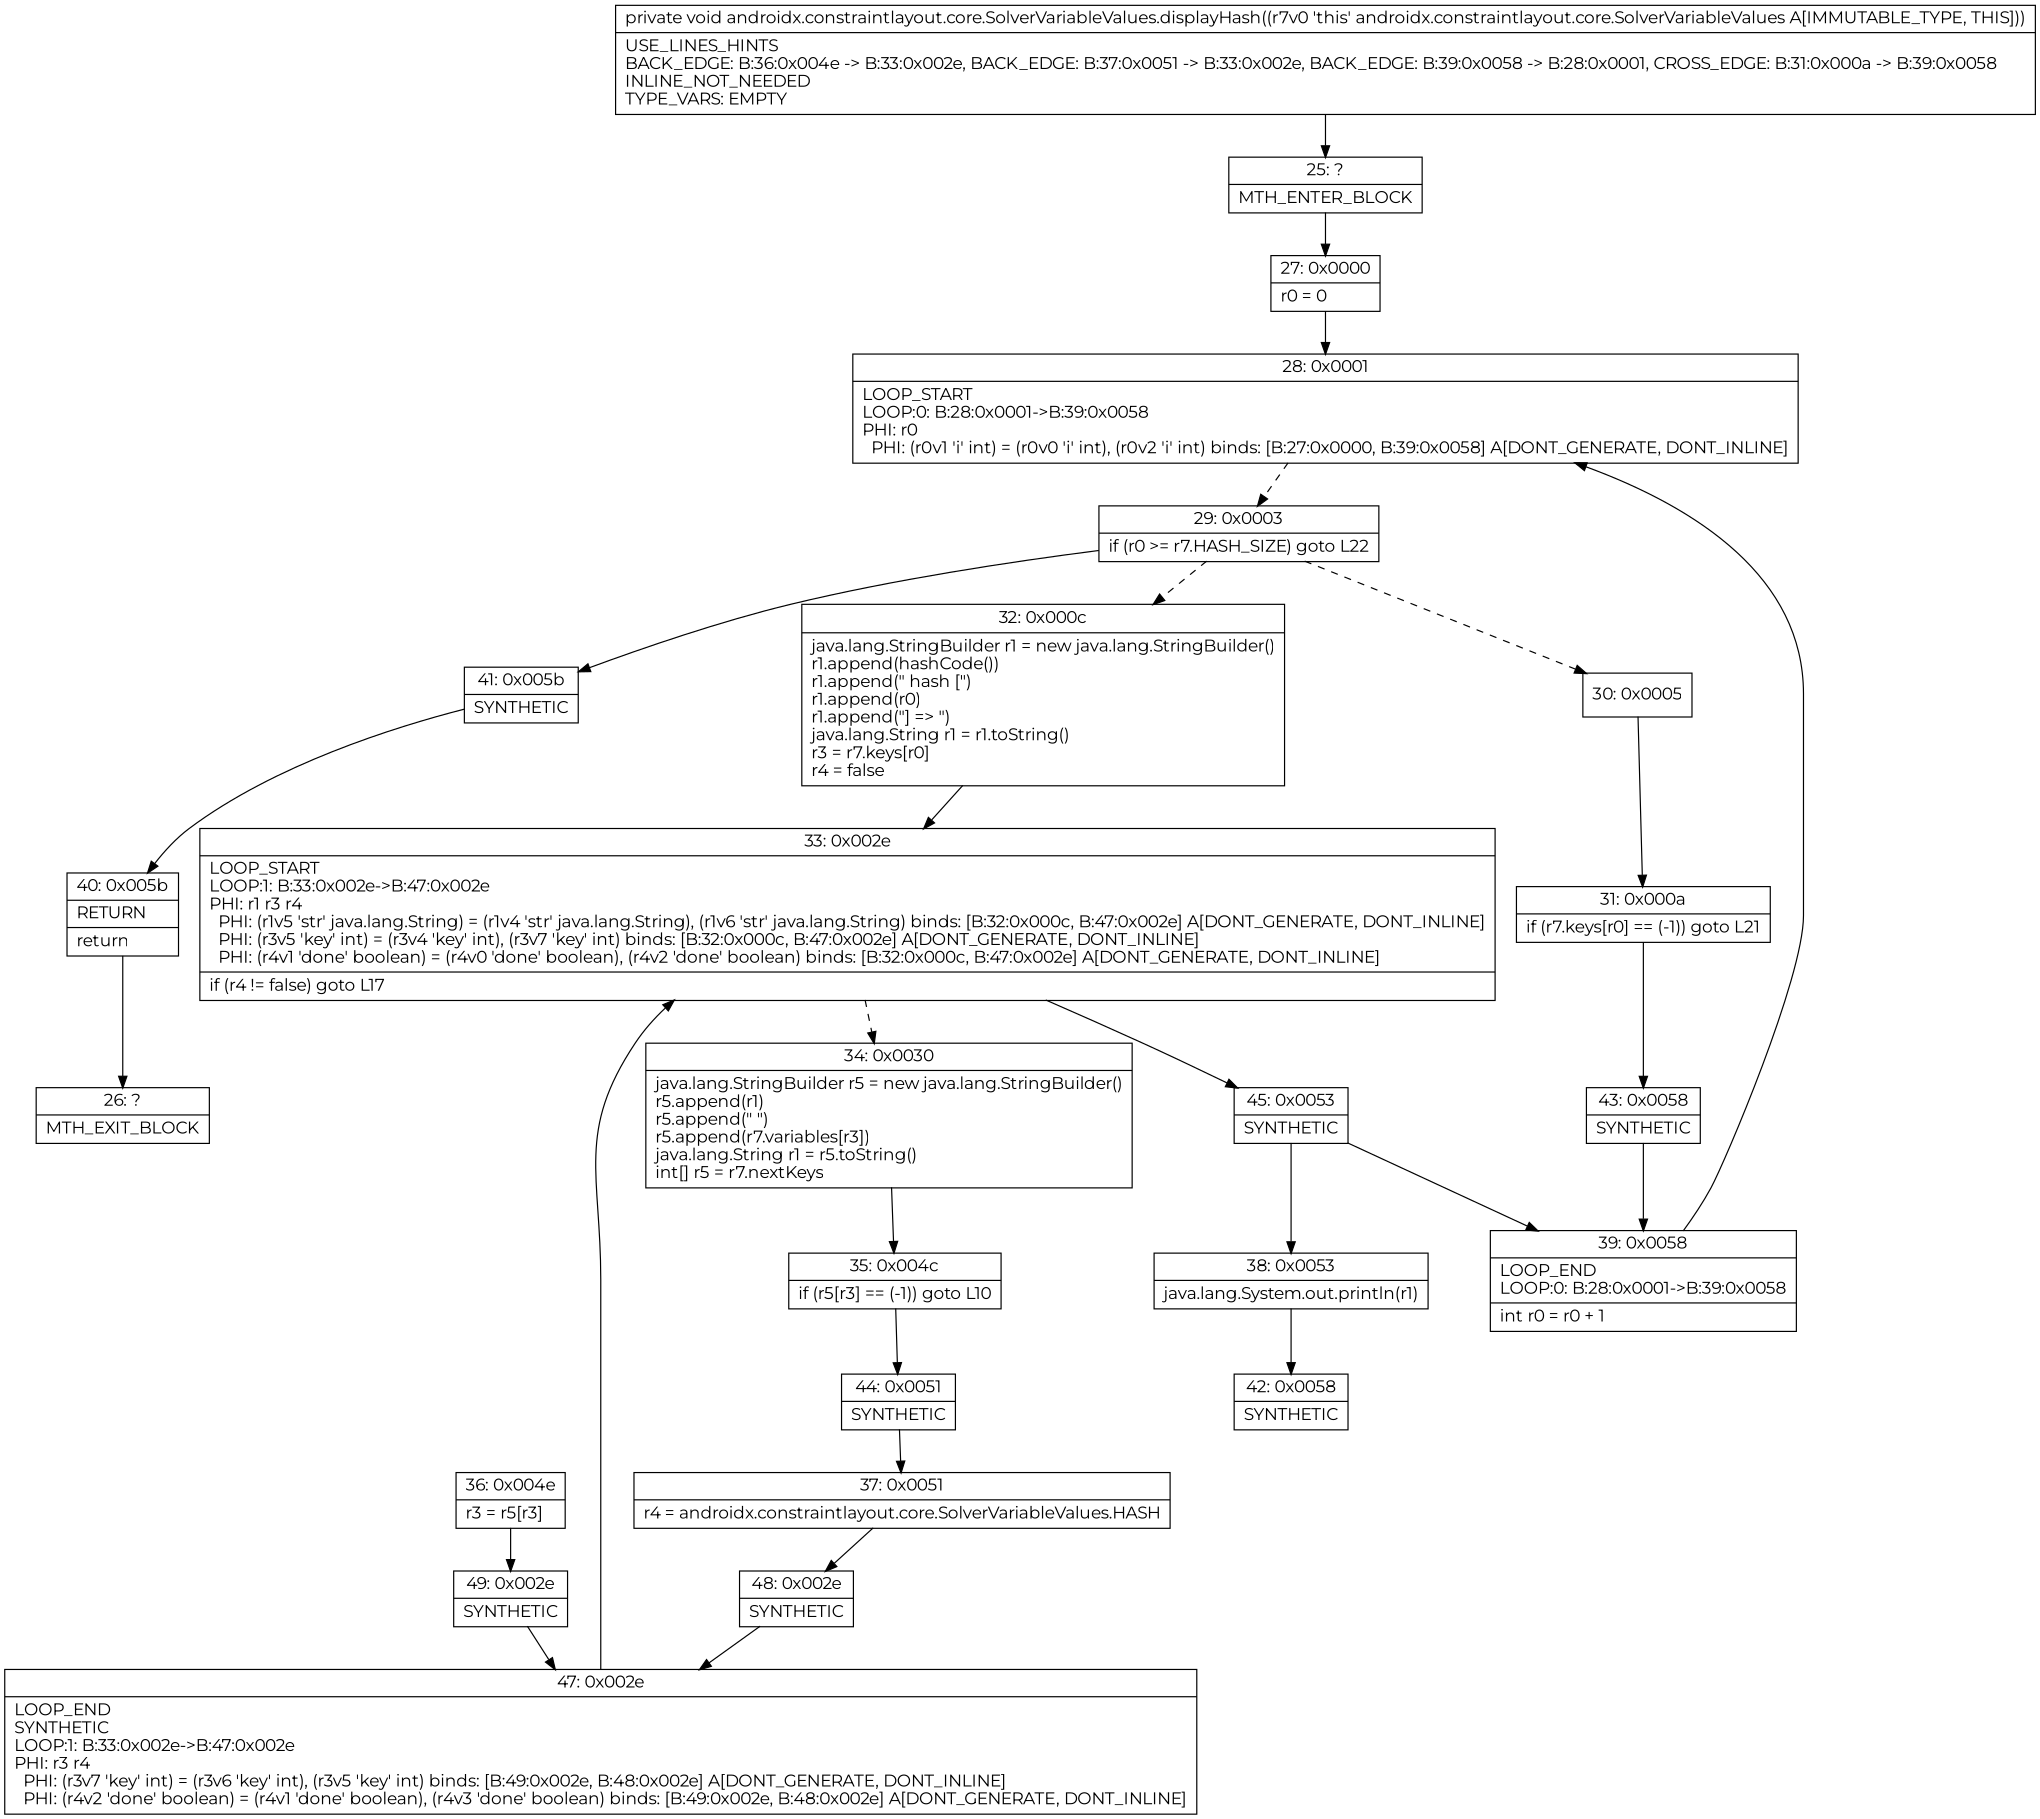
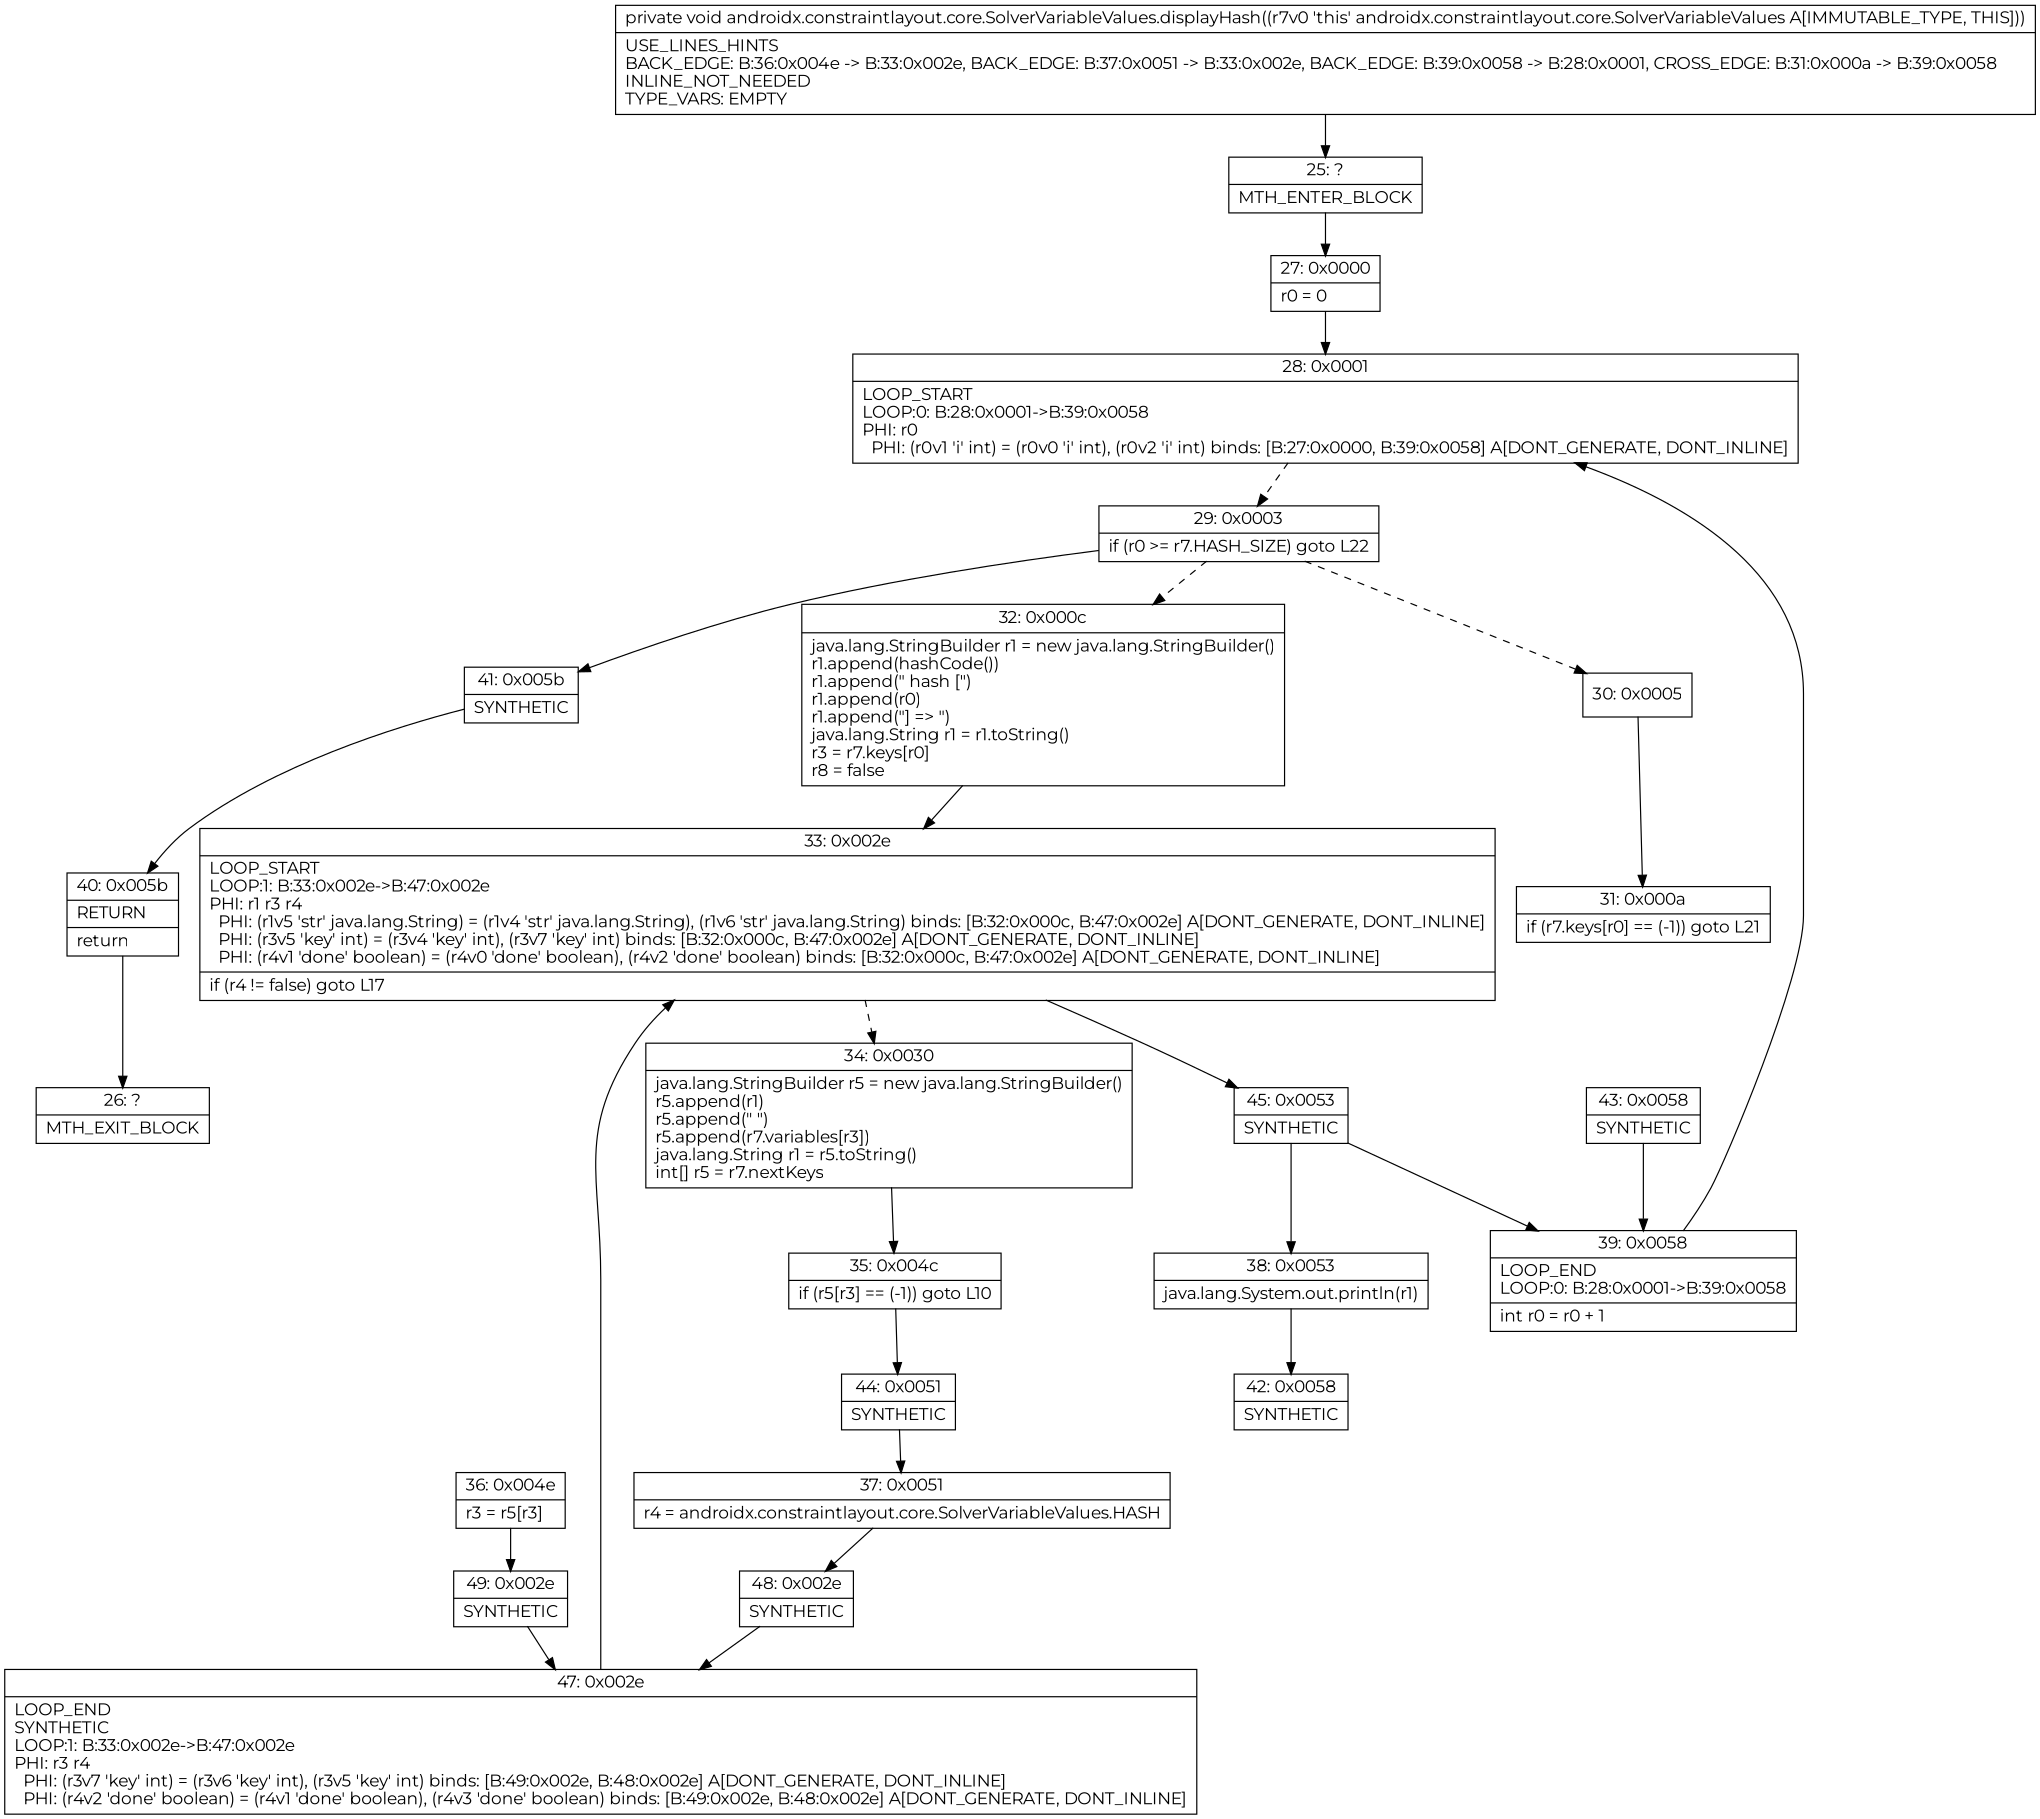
node "32: 0x000c": text "r4 = false" -> "r8 = false"
edge "31: 0x000a" -> "43: 0x0058": removed
